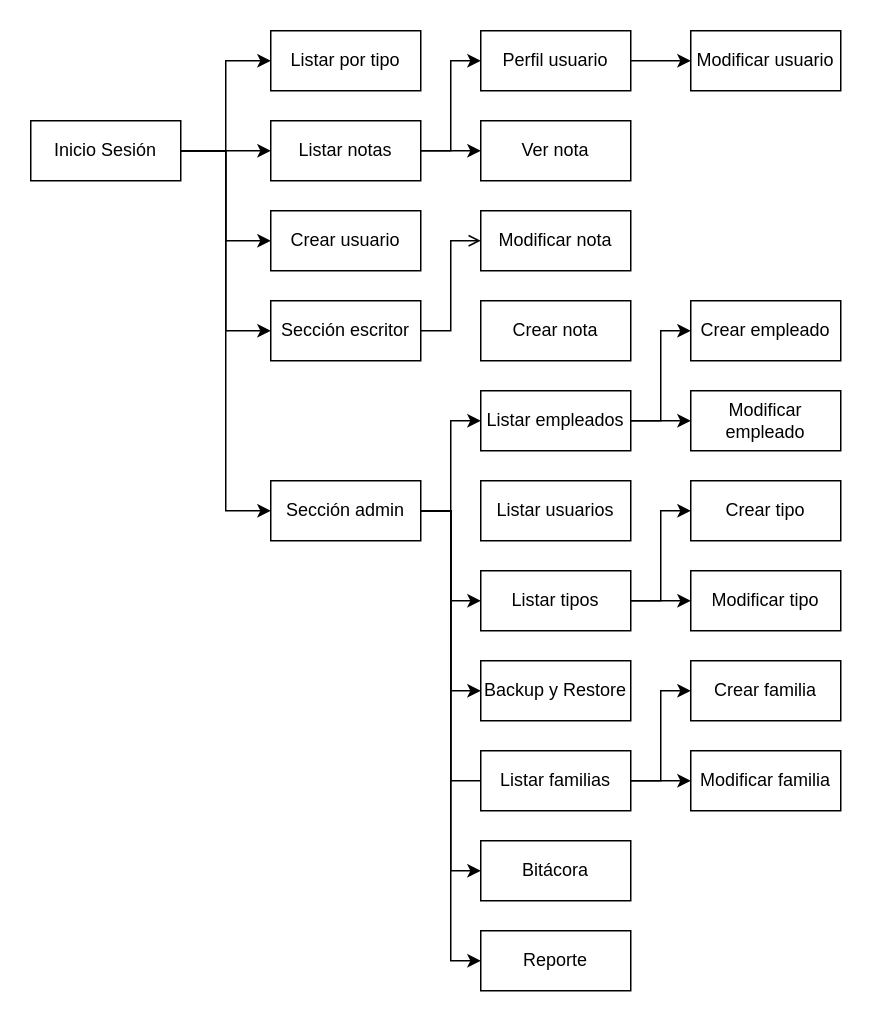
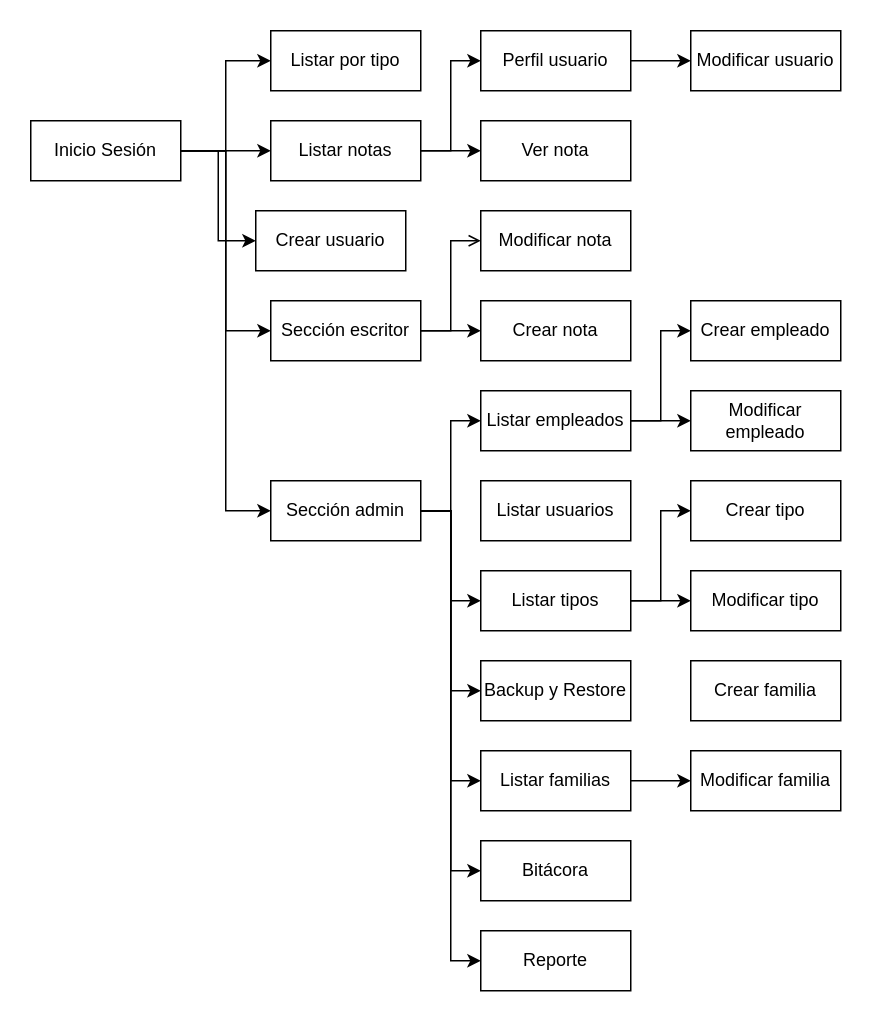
node "Crear usuario": moved (346, 241) -> (331, 241)
edge "Sección escritor" -> "Crear nota": added
edge "Listar familias" -> "Crear familia": removed
edge "Sección admin" -- "Listar familias": arrowhead none -> classic
